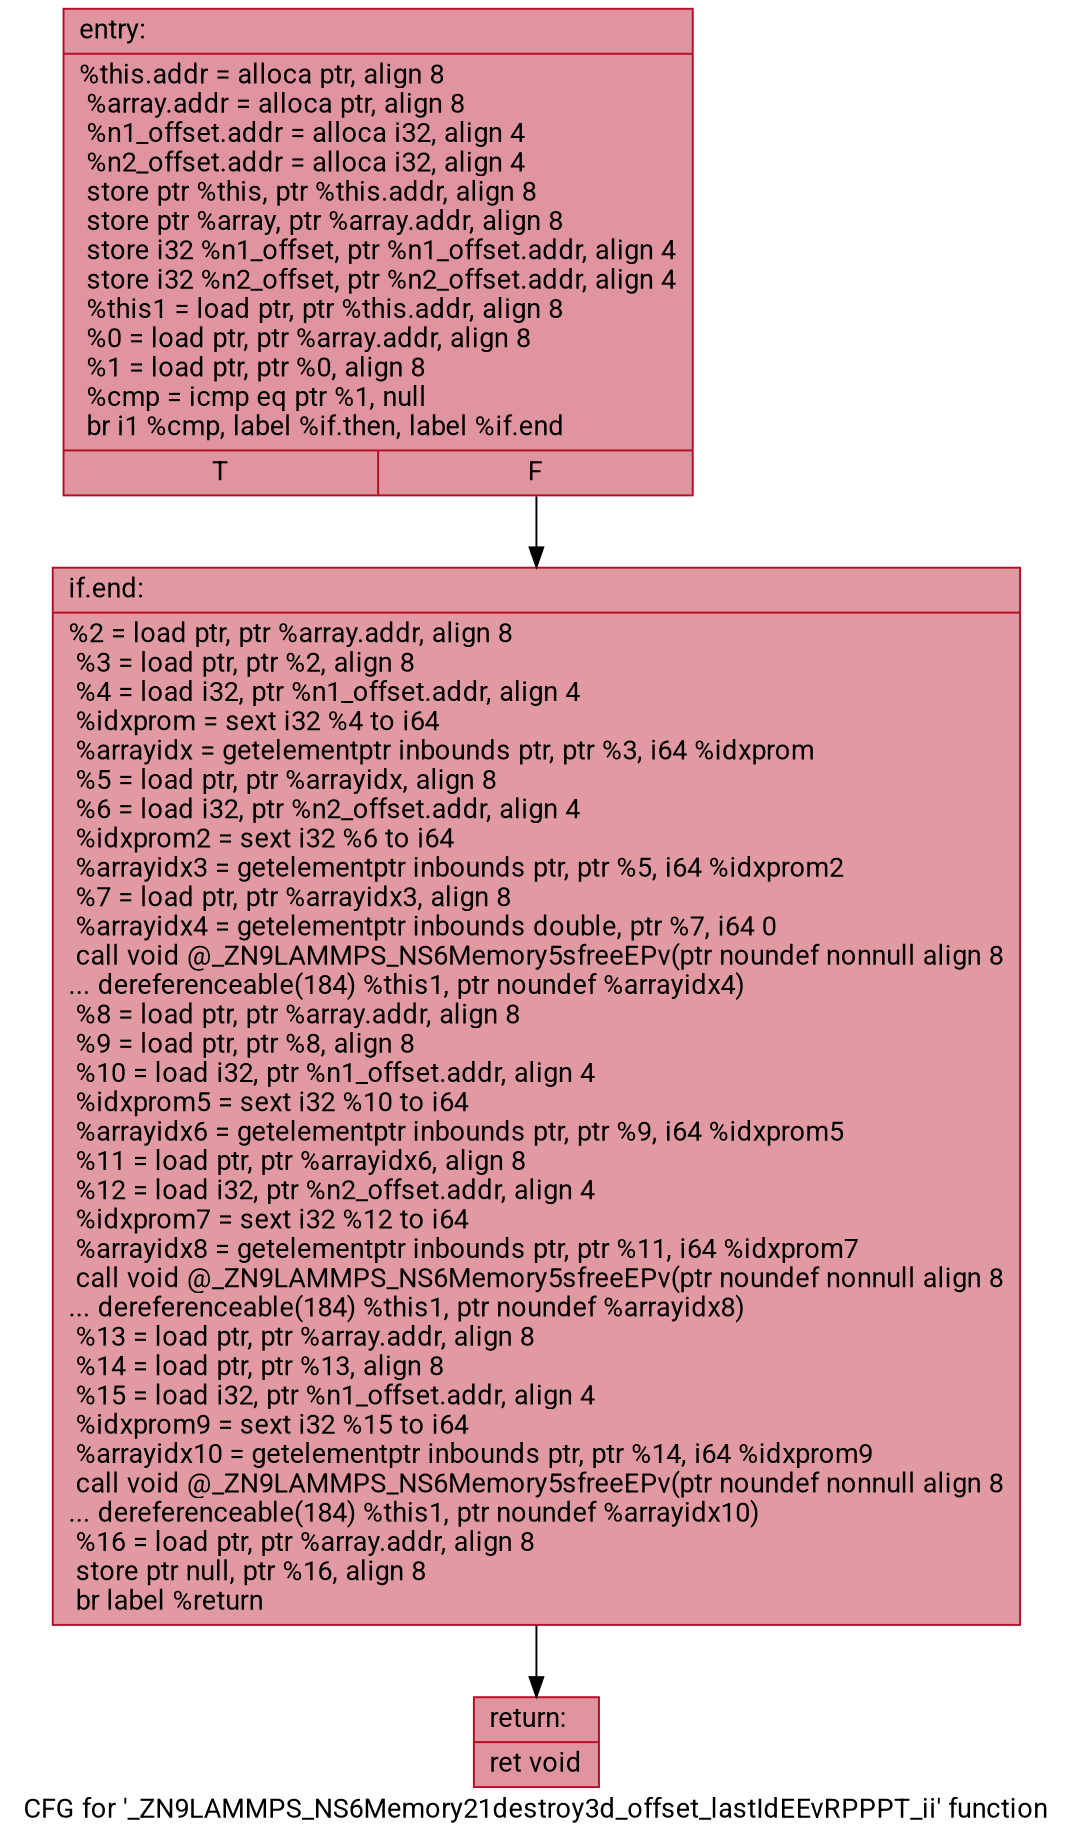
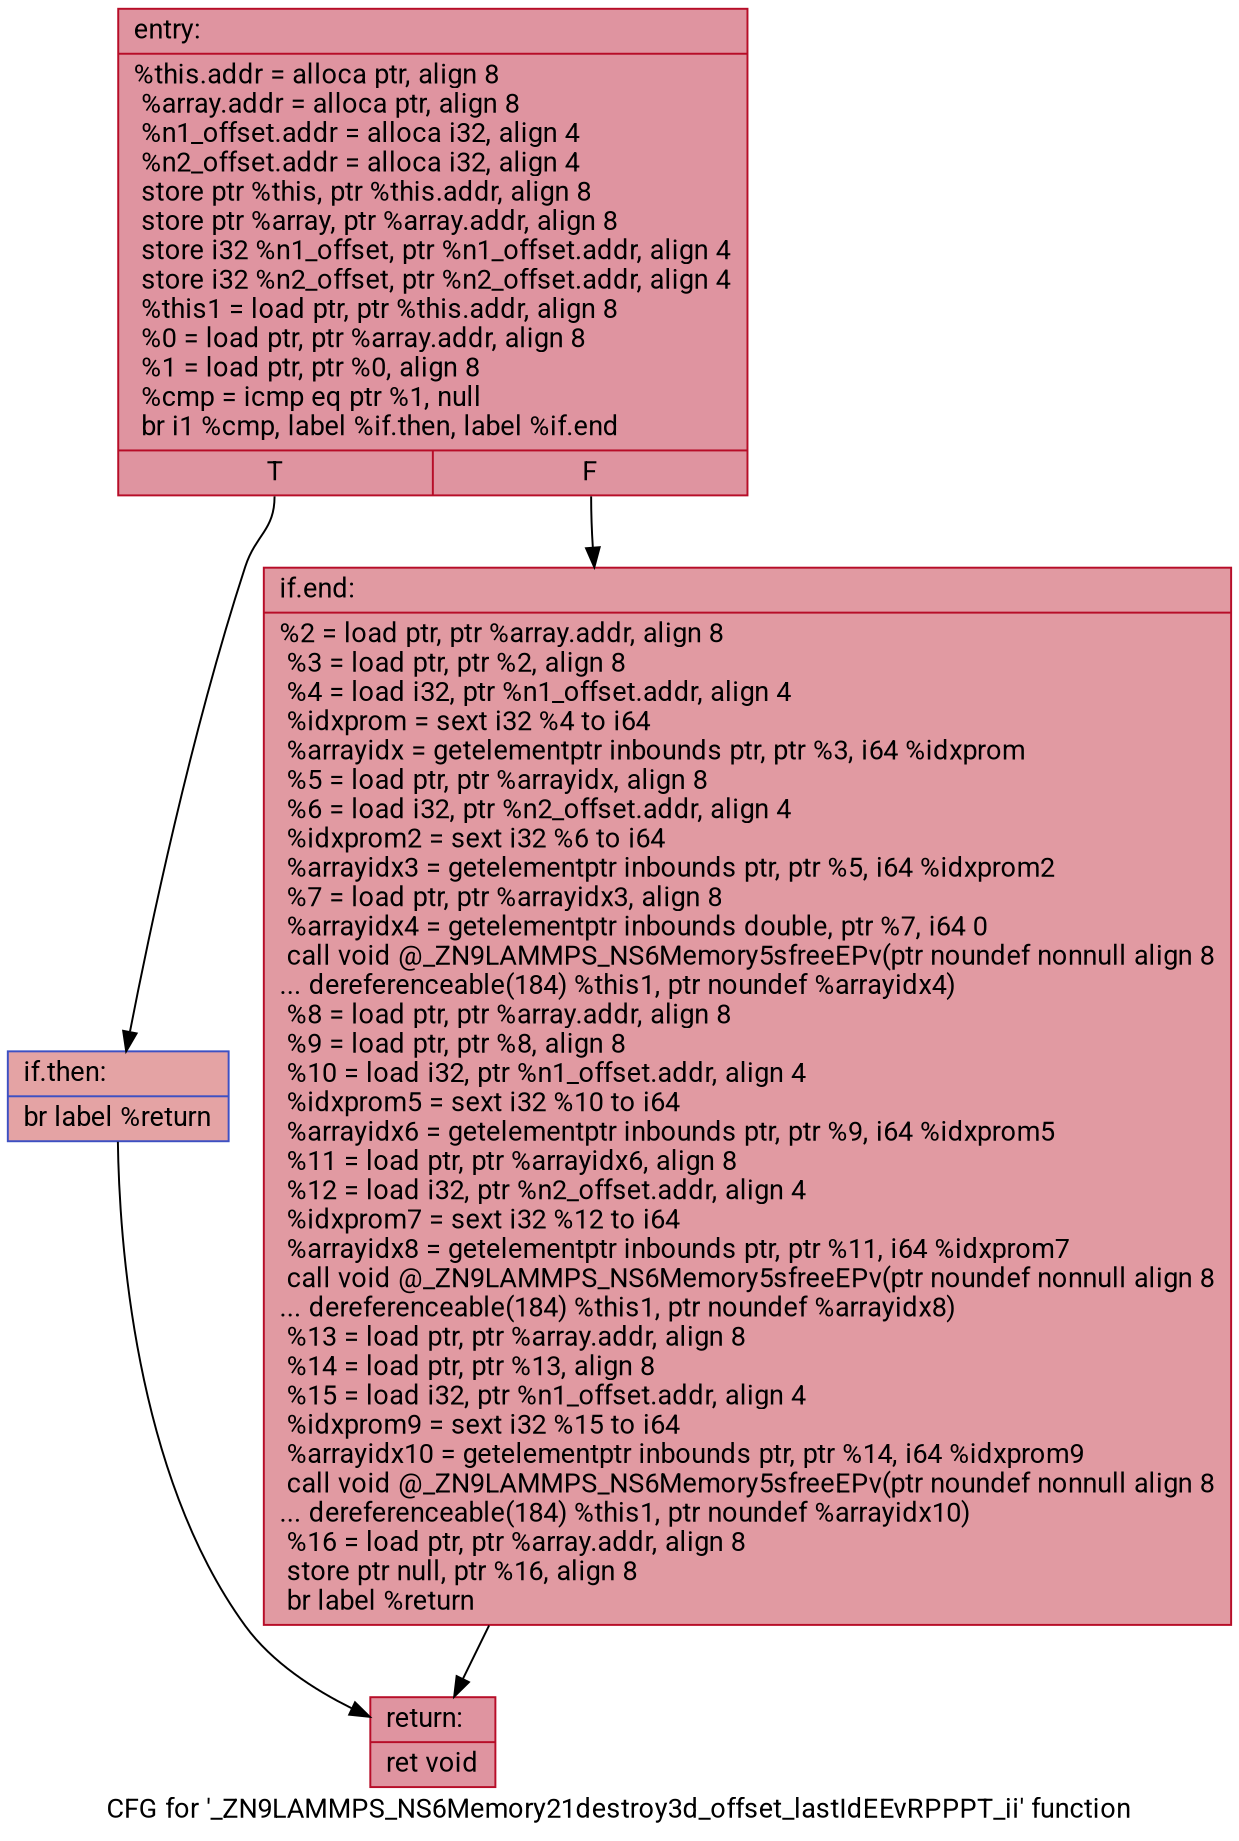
node "if.then:": added
